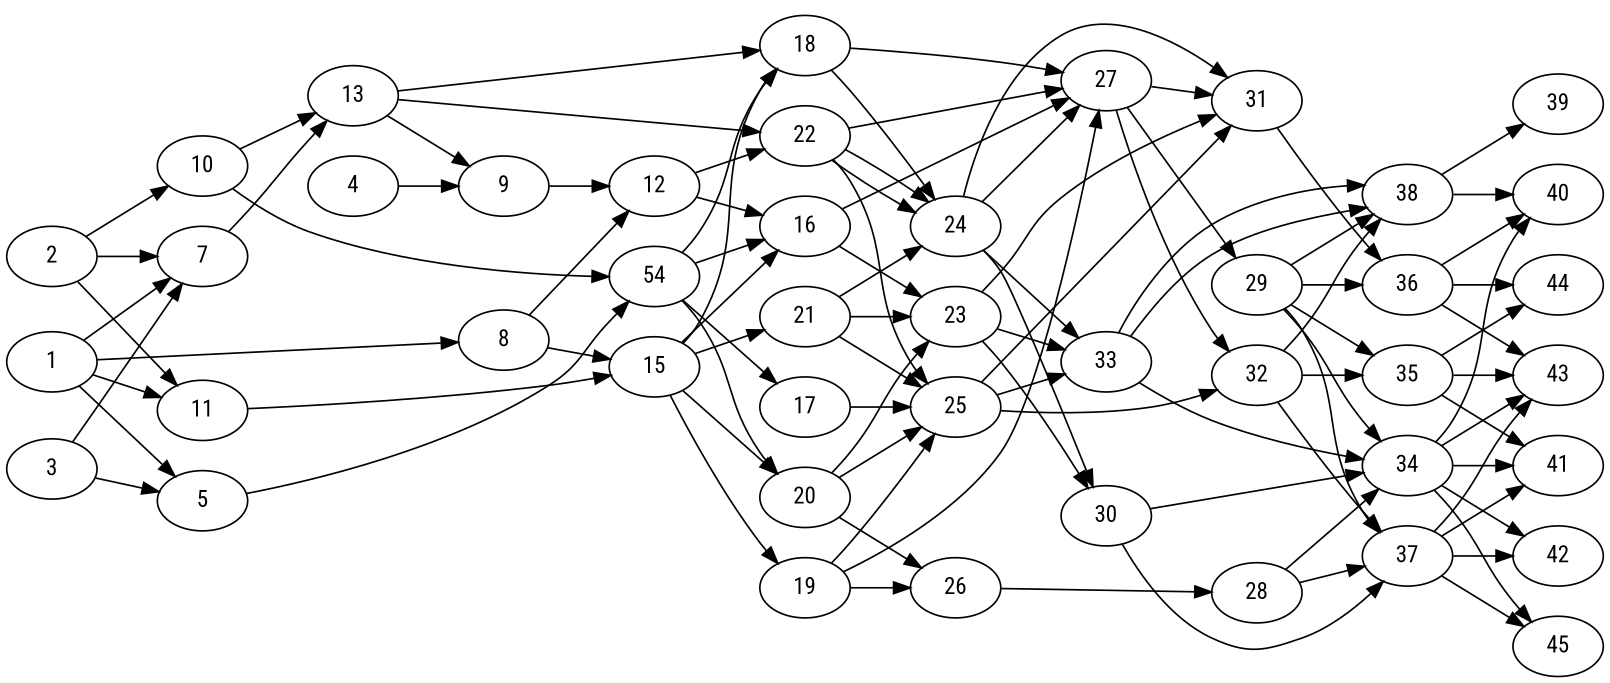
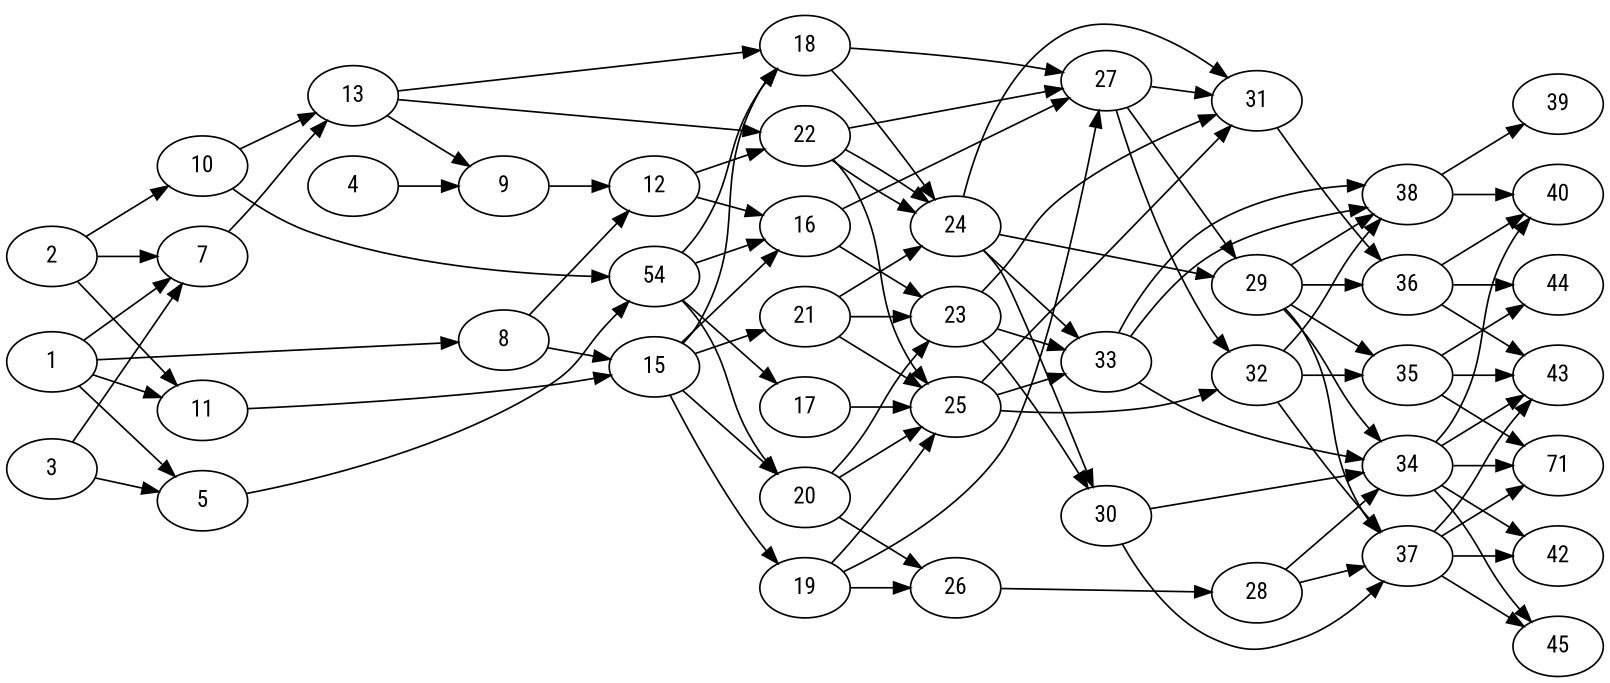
edge "24" -> "27": now "24" -> "29"
node "41": label "41" -> "71"
